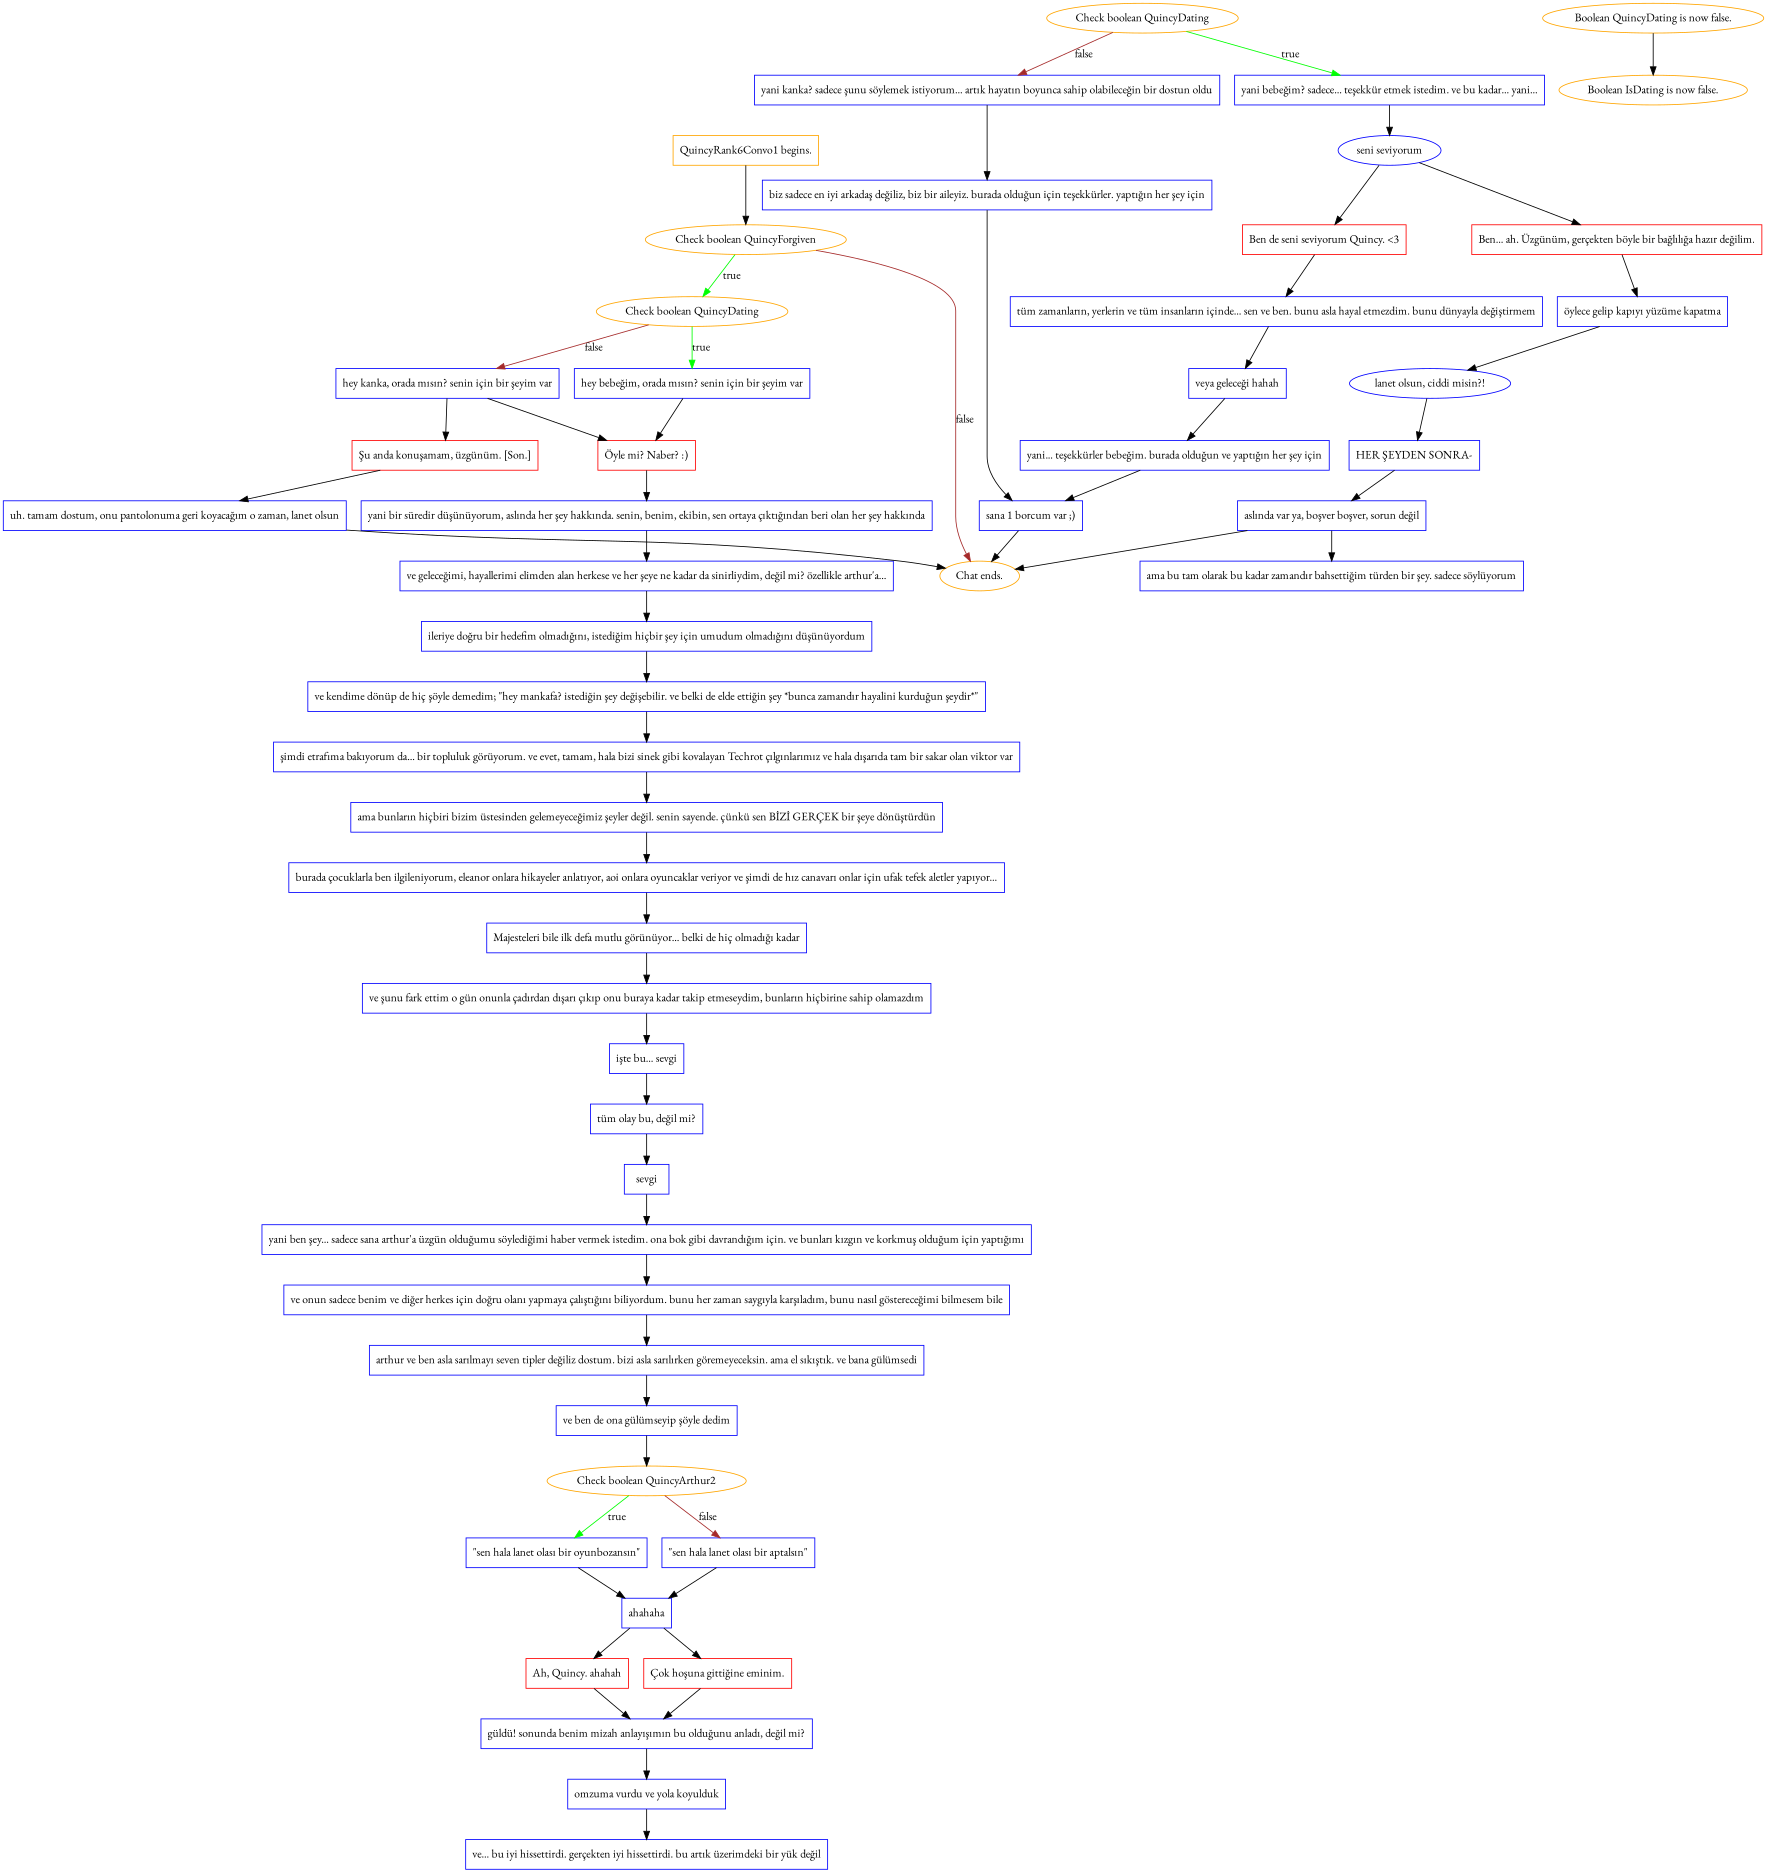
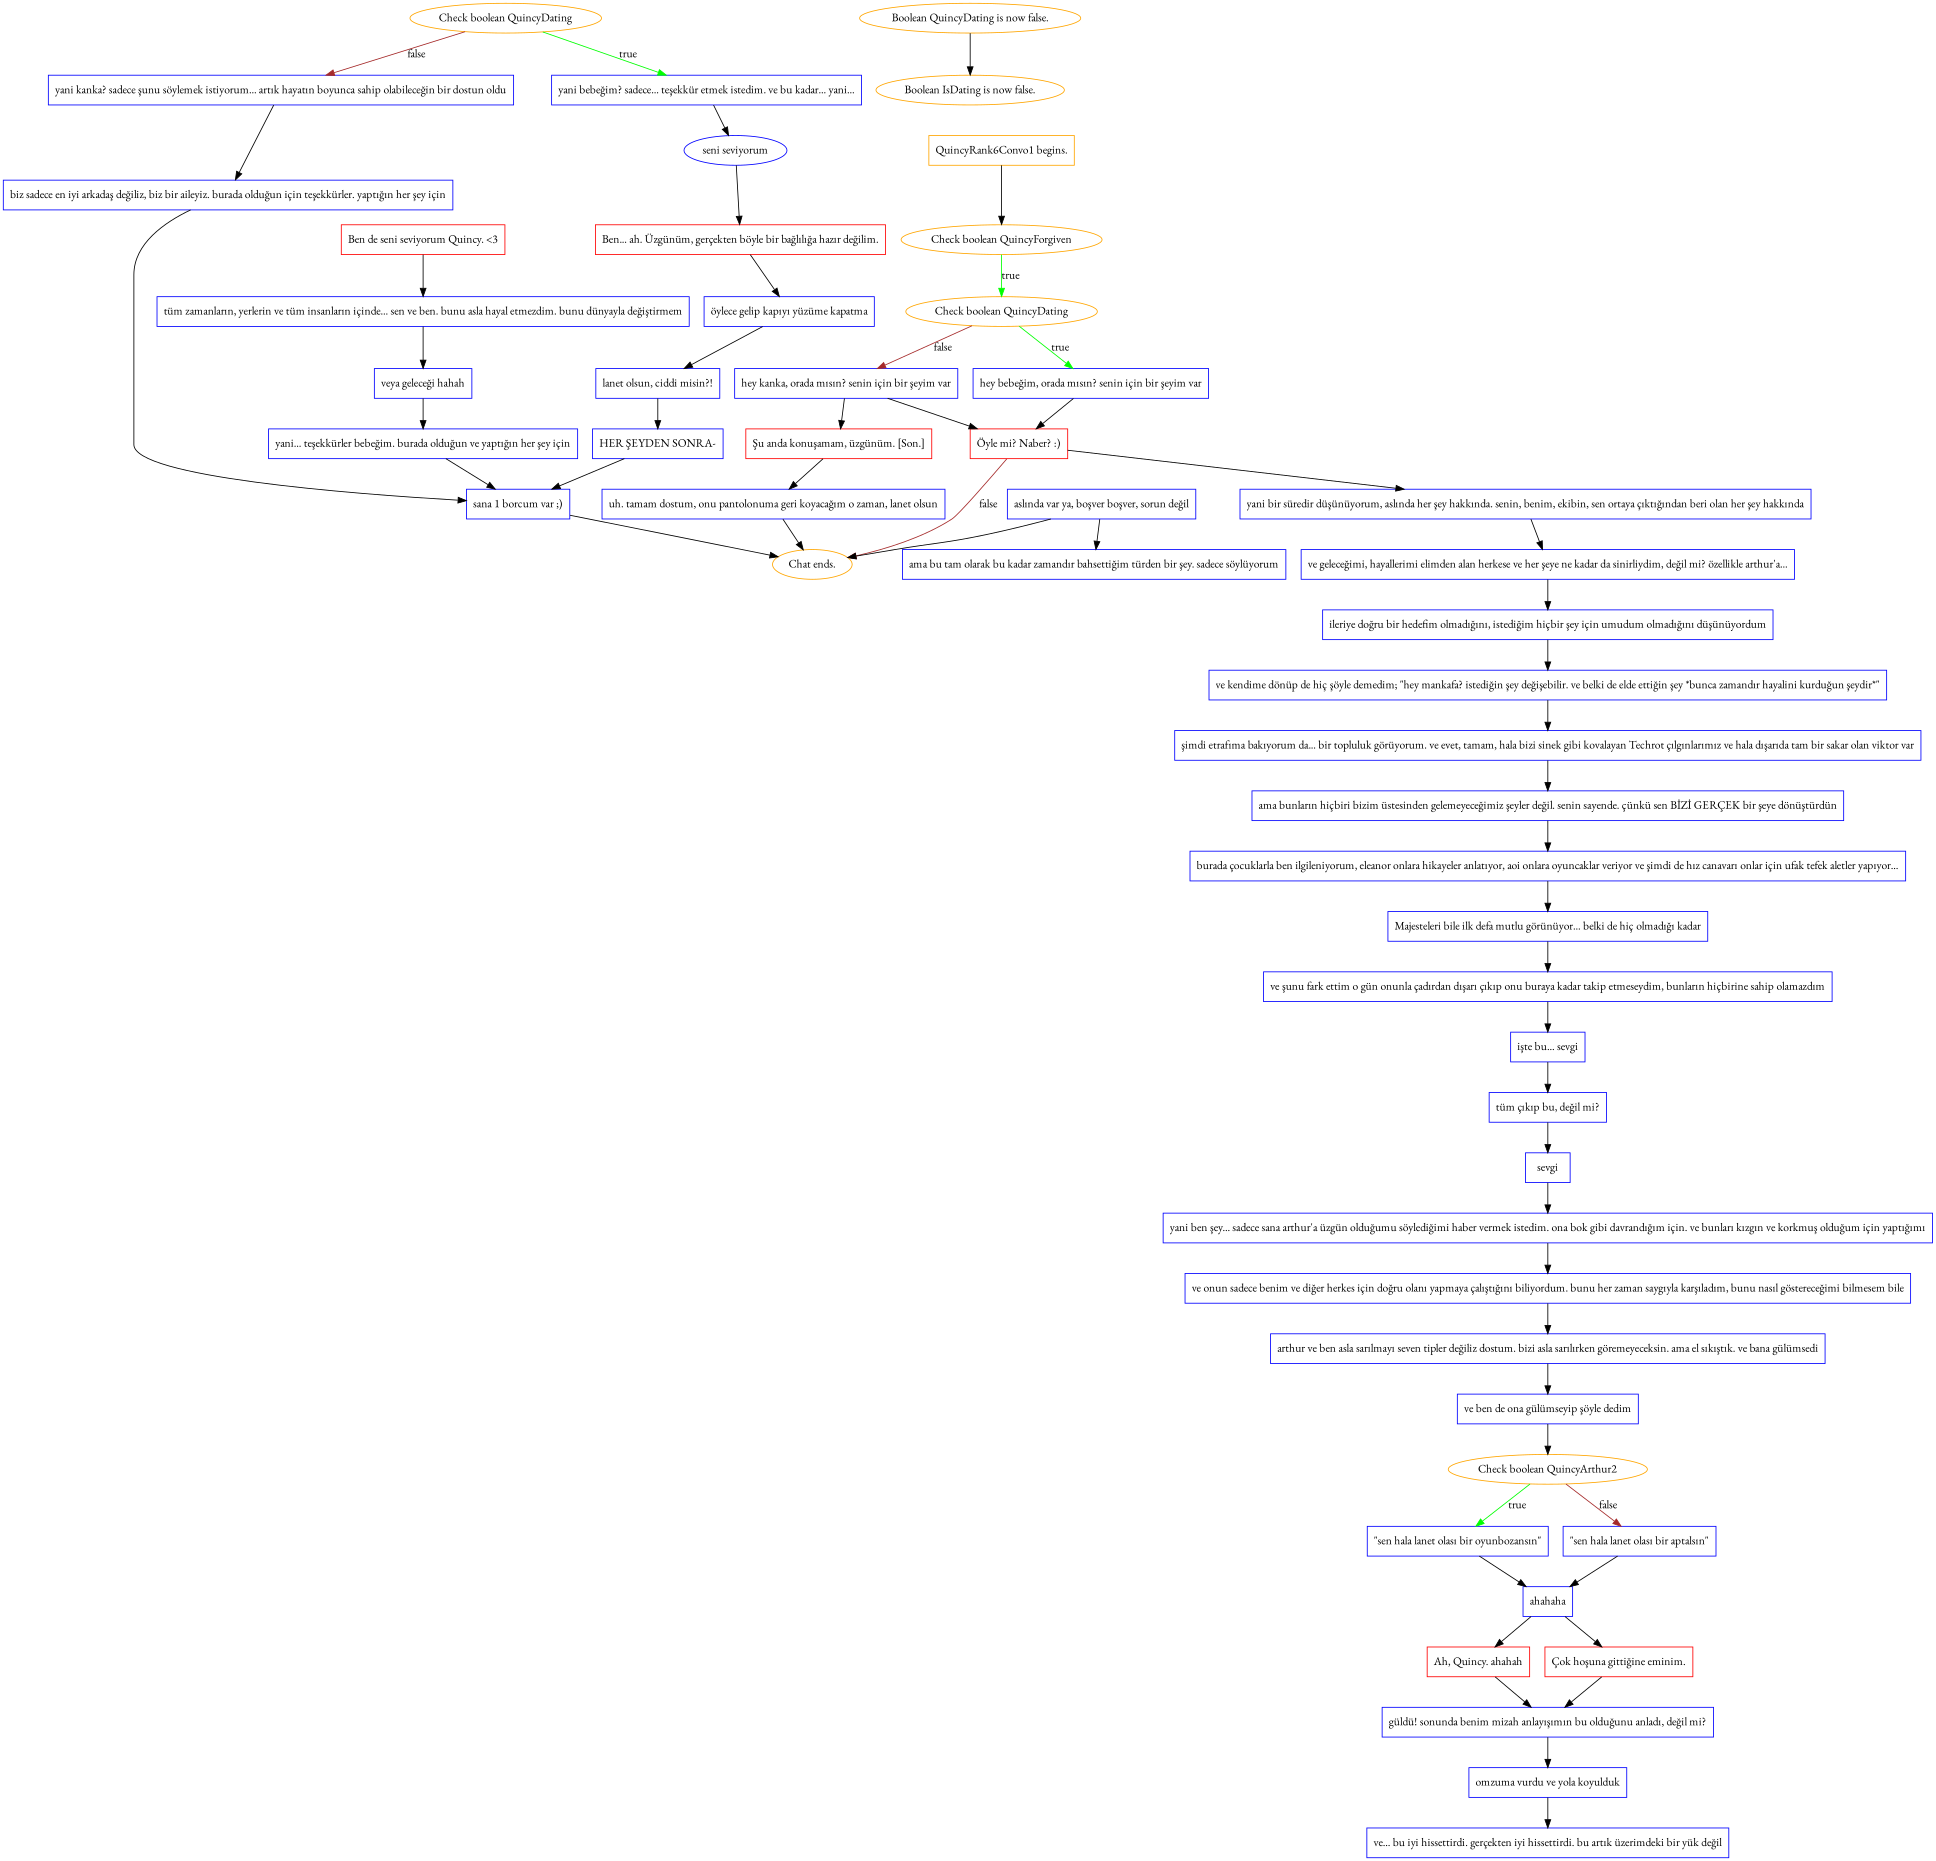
edge "seni seviyorum" -> "Ben de seni seviyorum Quincy. <3": removed
edge "Check boolean QuincyForgiven" -> "Chat ends.": now "Öyle mi? Naber? :)" -> "Chat ends."
node "lanet olsun, ciddi misin?!": shape ellipse -> box
edge "HER ŞEYDEN SONRA-" -> "aslında var ya, boşver boşver, sorun değil": now "HER ŞEYDEN SONRA-" -> "sana 1 borcum var ;)"
node "tüm olay bu, değil mi?": label "tüm olay bu, değil mi?" -> "tüm çıkıp bu, değil mi?"
